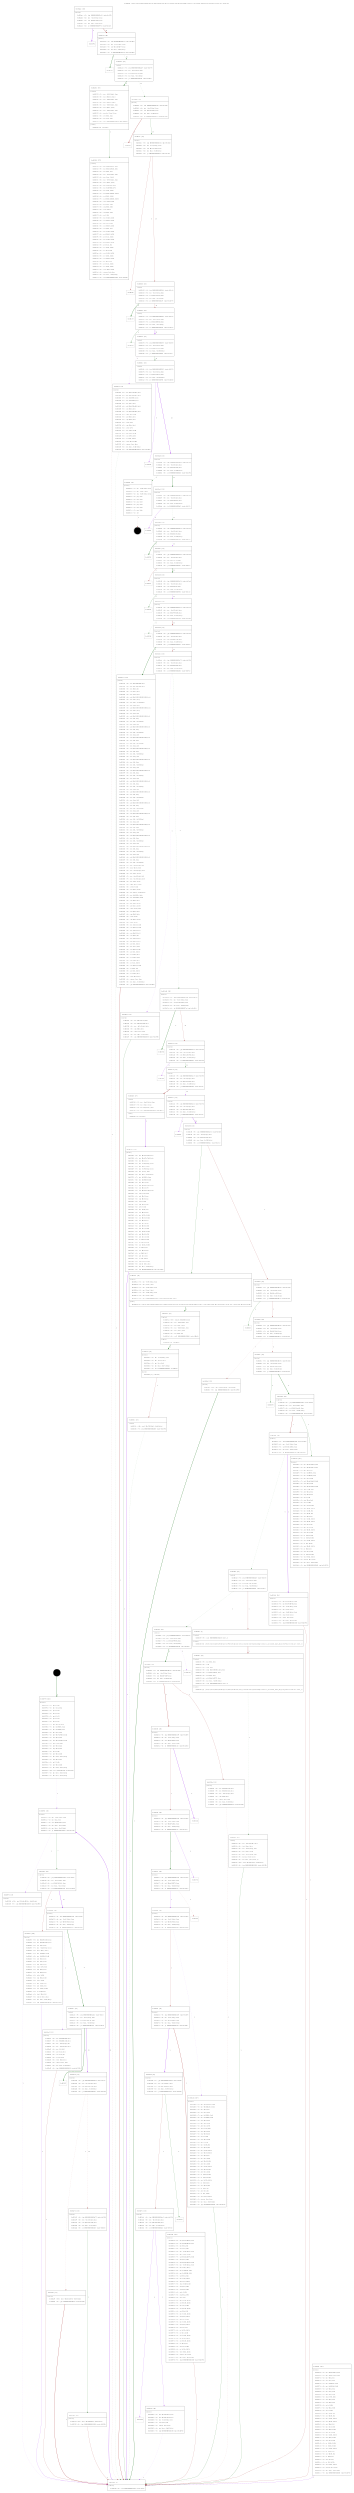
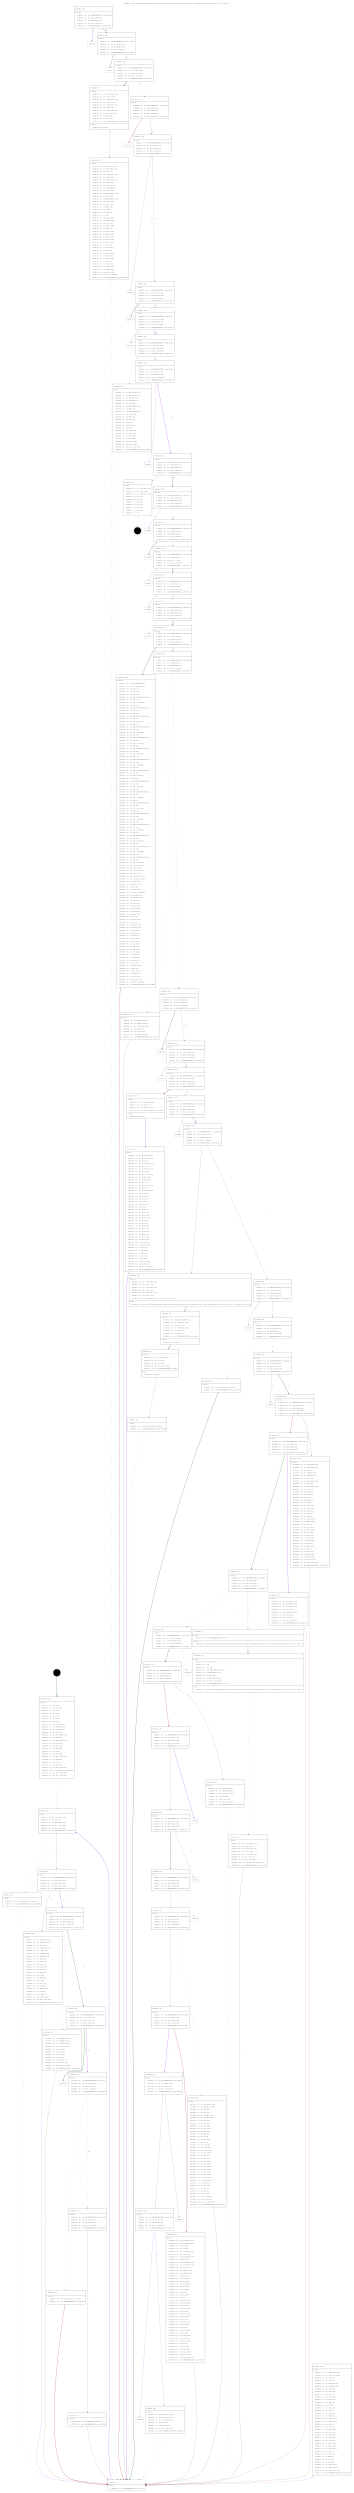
edge "0x401d84 [28]" -> "0x401da0 [28]": style dotted -> bold
